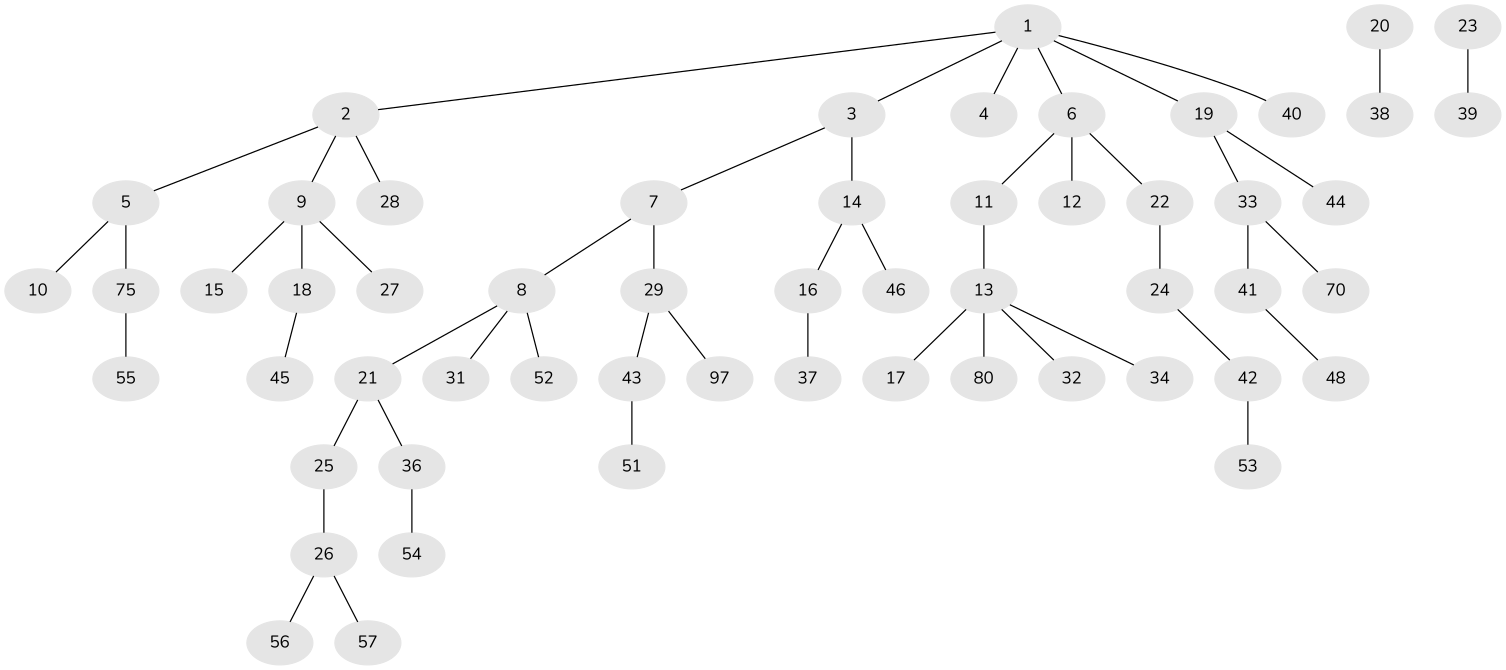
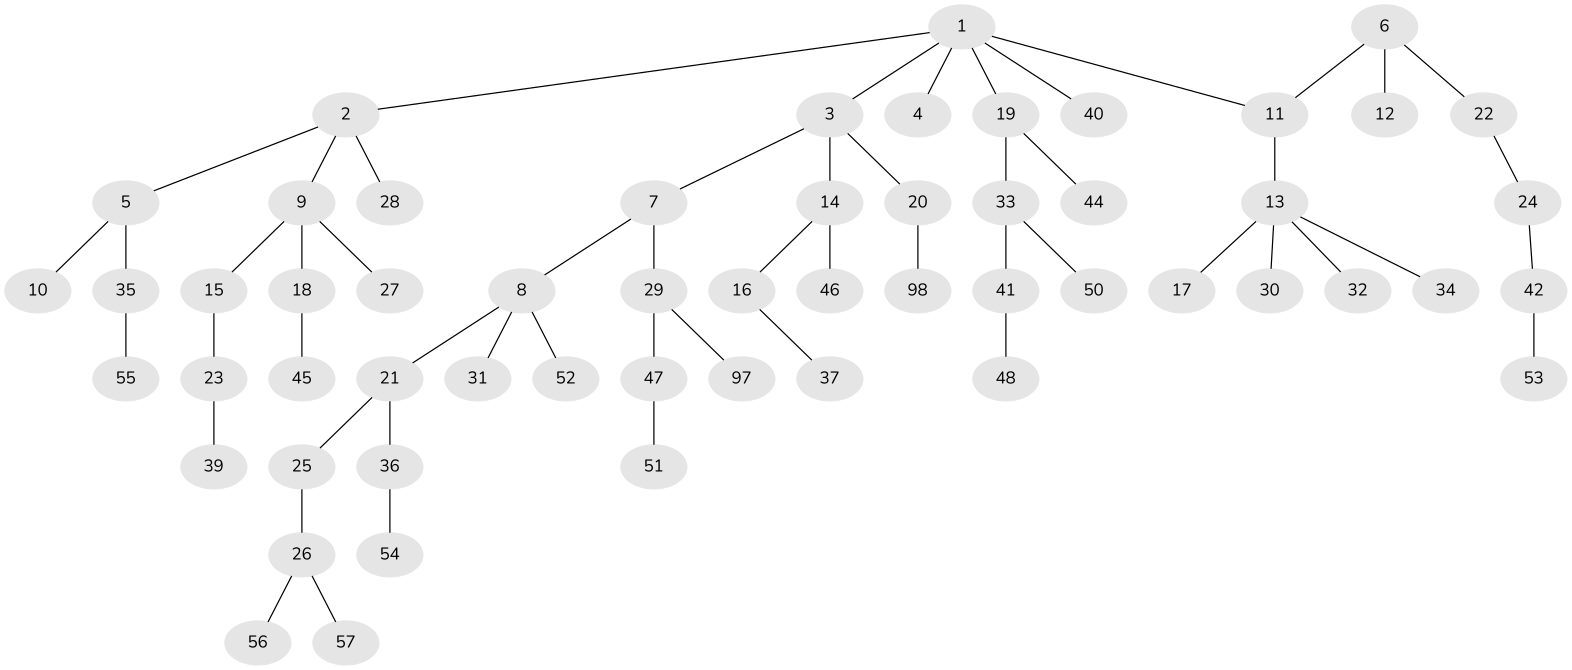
edge "1" -- "6": now "1" -- "11"
node "38": label "38" -> "98"
edge "3" -- "20": added
node "75": label "75" -> "35"
node "70": label "70" -> "50"
edge "15" -- "23": added
node "43": label "43" -> "47"
node "80": label "80" -> "30"
